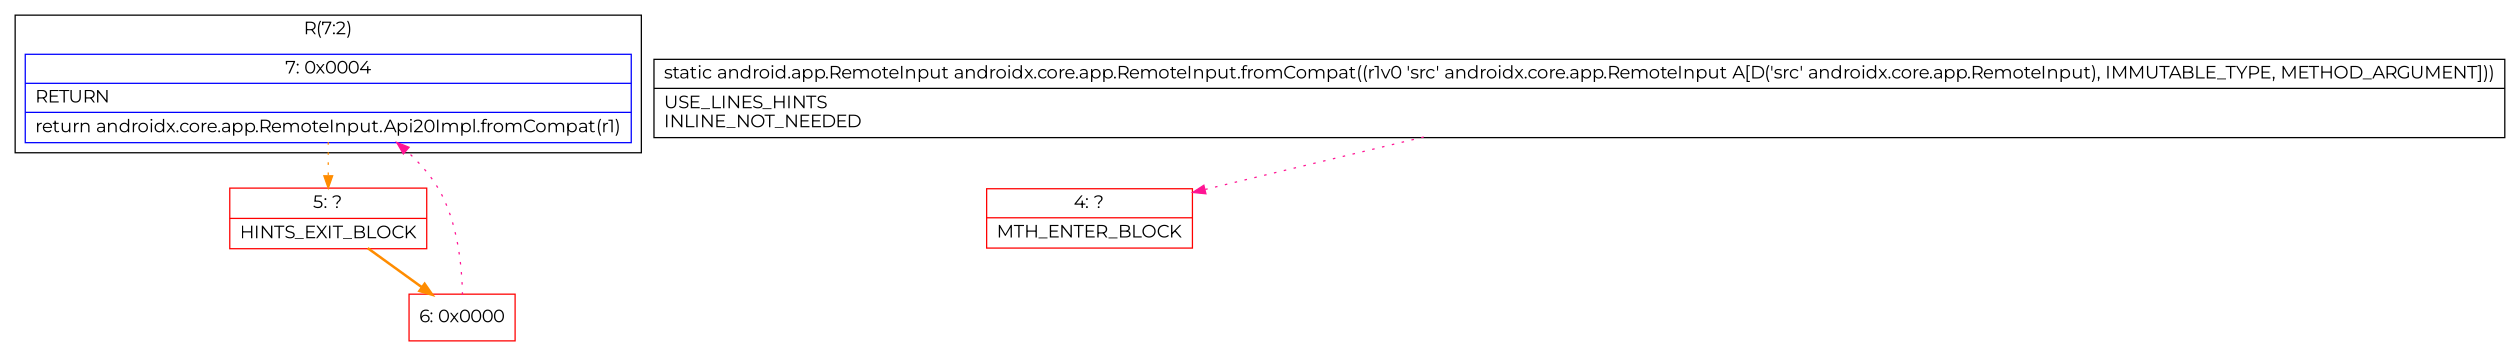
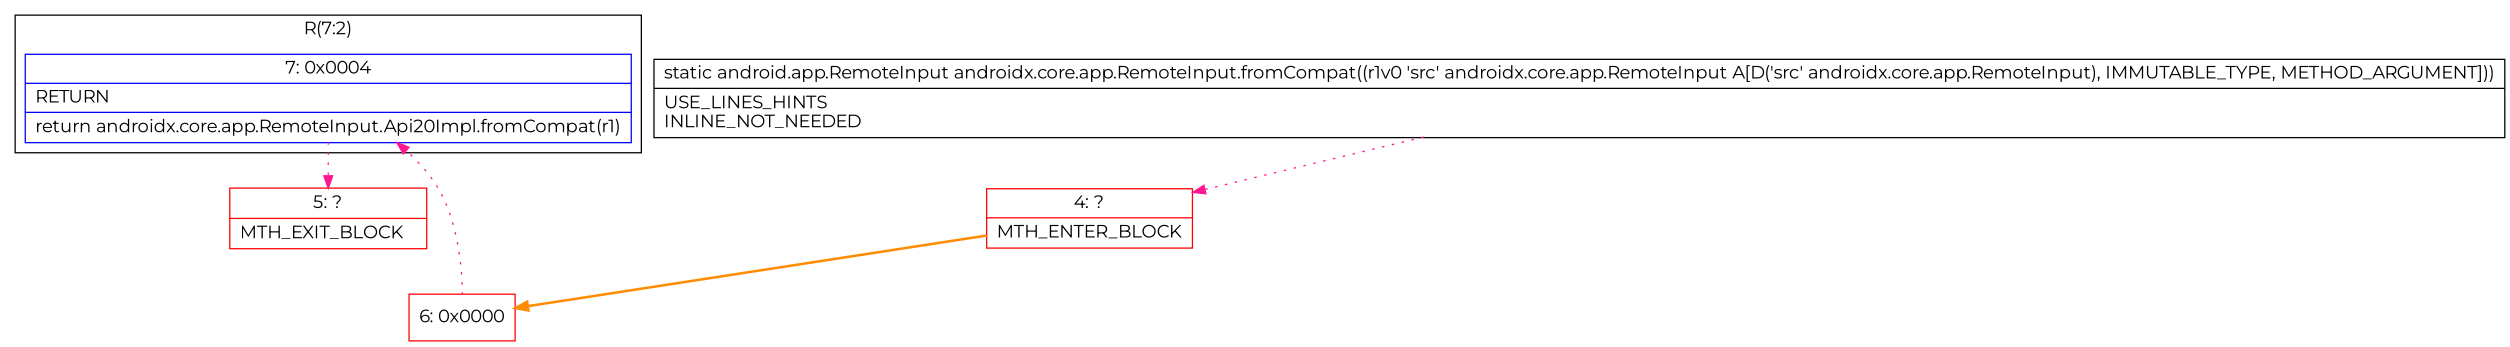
edge "7: 0x0004" -> "5: ?": color darkorange -> deeppink
node "5: ?": text "HINTS_EXIT_BLOCK" -> "MTH_EXIT_BLOCK"
edge "5: ?" -> "6: 0x0000": now "4: ?" -> "6: 0x0000"
